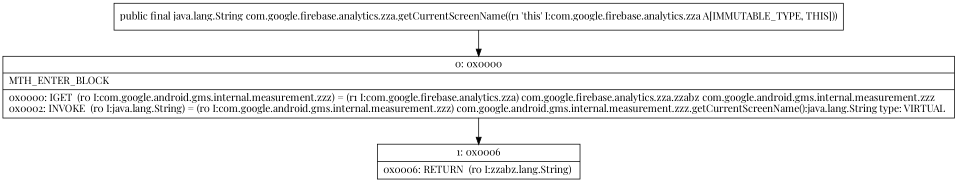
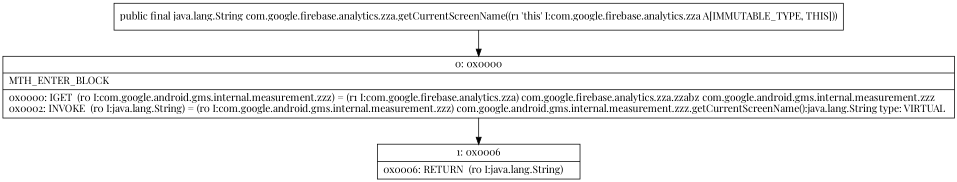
node "1: 0x0006": text "0x0006: RETURN  (r0 I:zzabz.lang.String)" -> "0x0006: RETURN  (r0 I:java.lang.String)"
